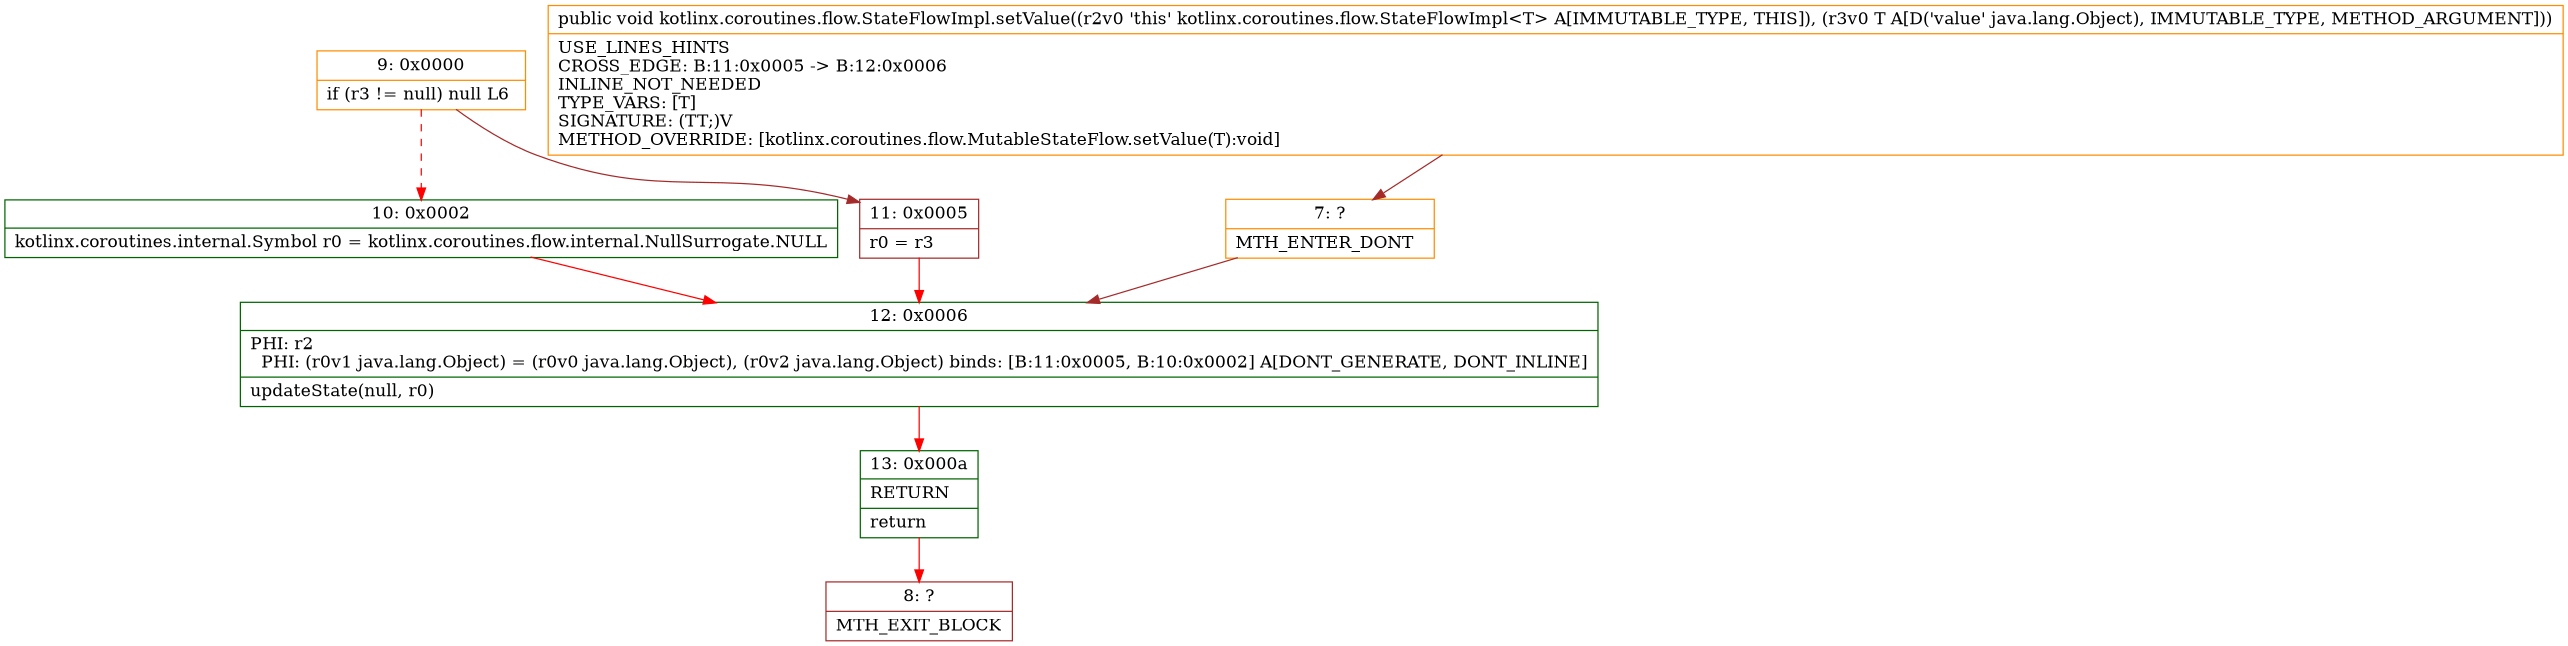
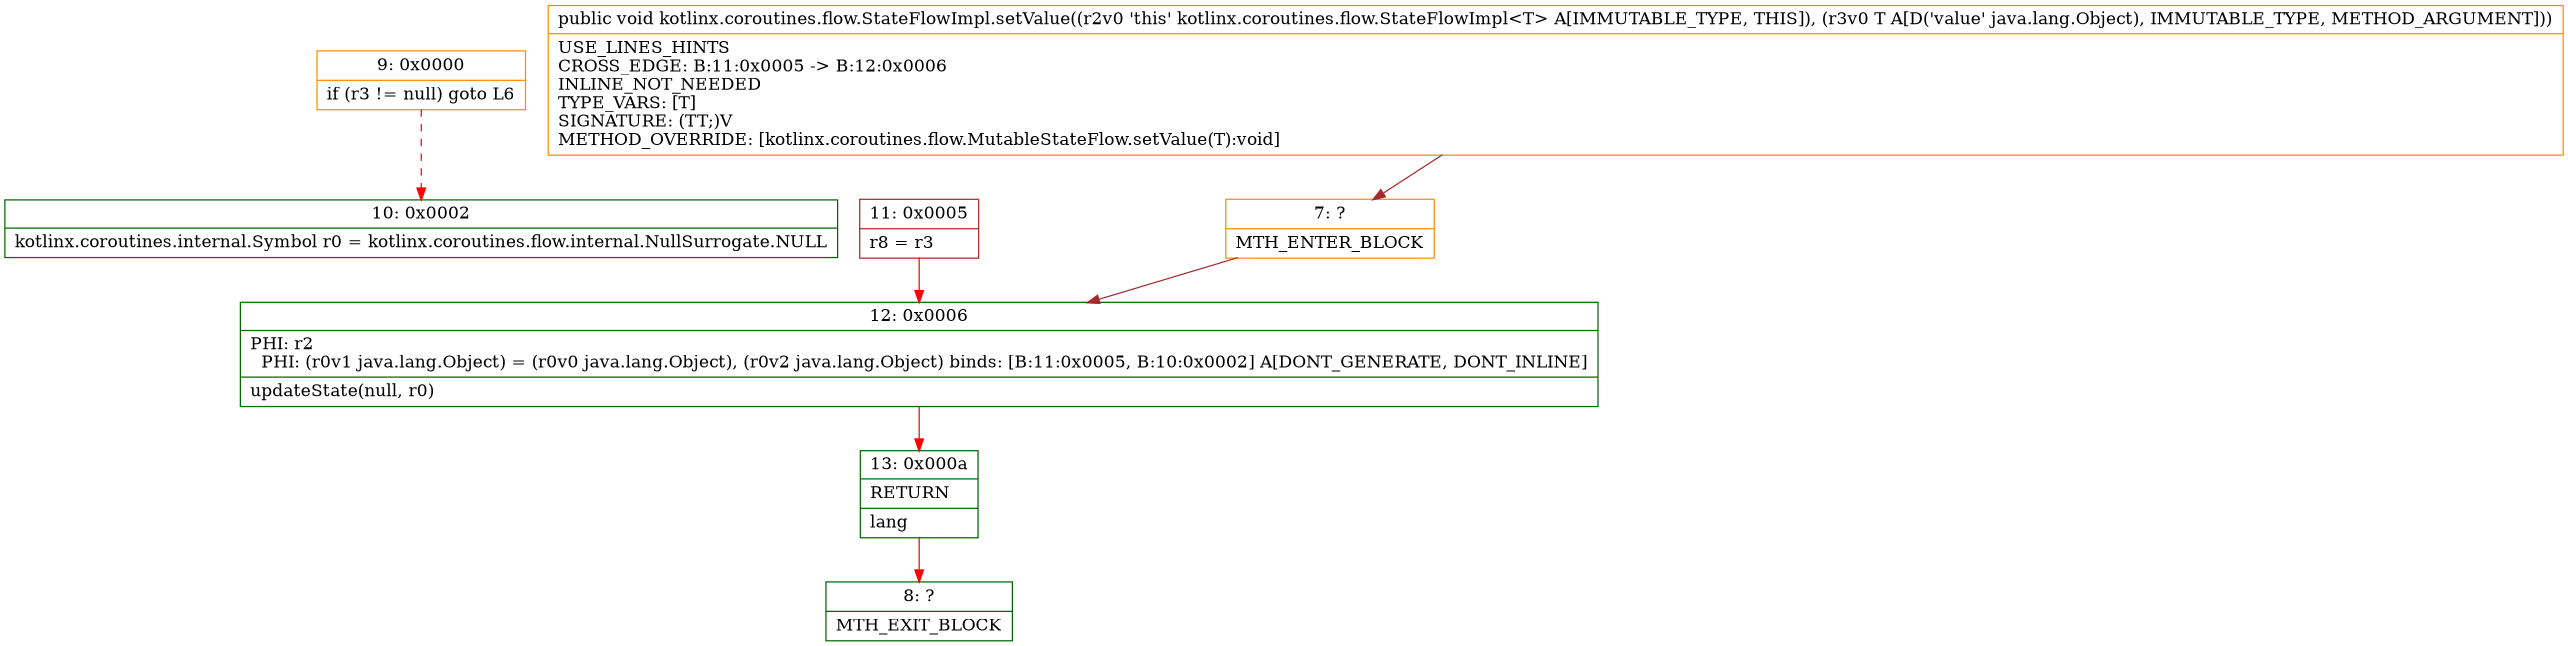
node "9: 0x0000": text "if (r3 != null) null L6" -> "if (r3 != null) goto L6"
edge "9: 0x0000" -> "11: 0x0005": removed
node "11: 0x0005": text "r0 = r3" -> "r8 = r3"
node "7: ?": text "MTH_ENTER_DONT" -> "MTH_ENTER_BLOCK"
edge "10: 0x0002" -> "12: 0x0006": removed
node "13: 0x000a": text "return" -> "lang"
node "8: ?": color brown -> darkgreen
